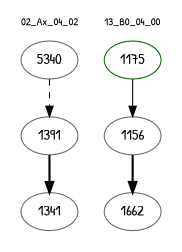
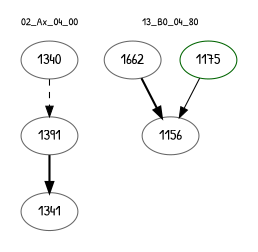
cluster "02_Ax_04_02": label "02_Ax_04_02" -> "02_Ax_04_00"
cluster "13_B0_04_00": label "13_B0_04_00" -> "13_B0_04_80"
node "5340": label "5340" -> "1340"
edge "1156" -> "1662": reversed
